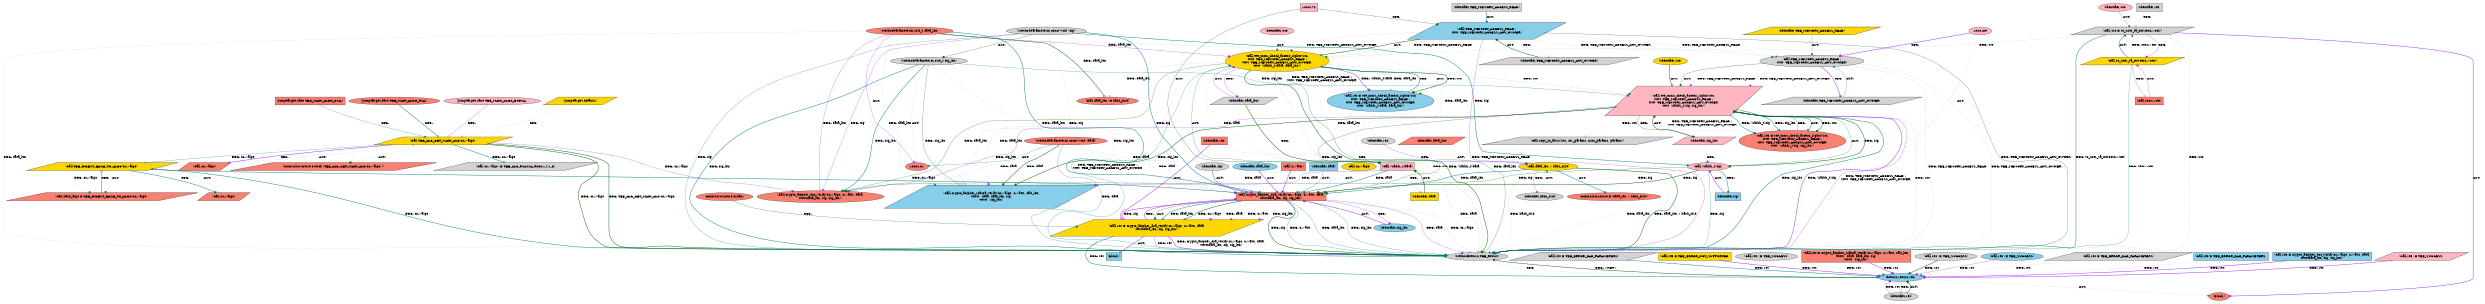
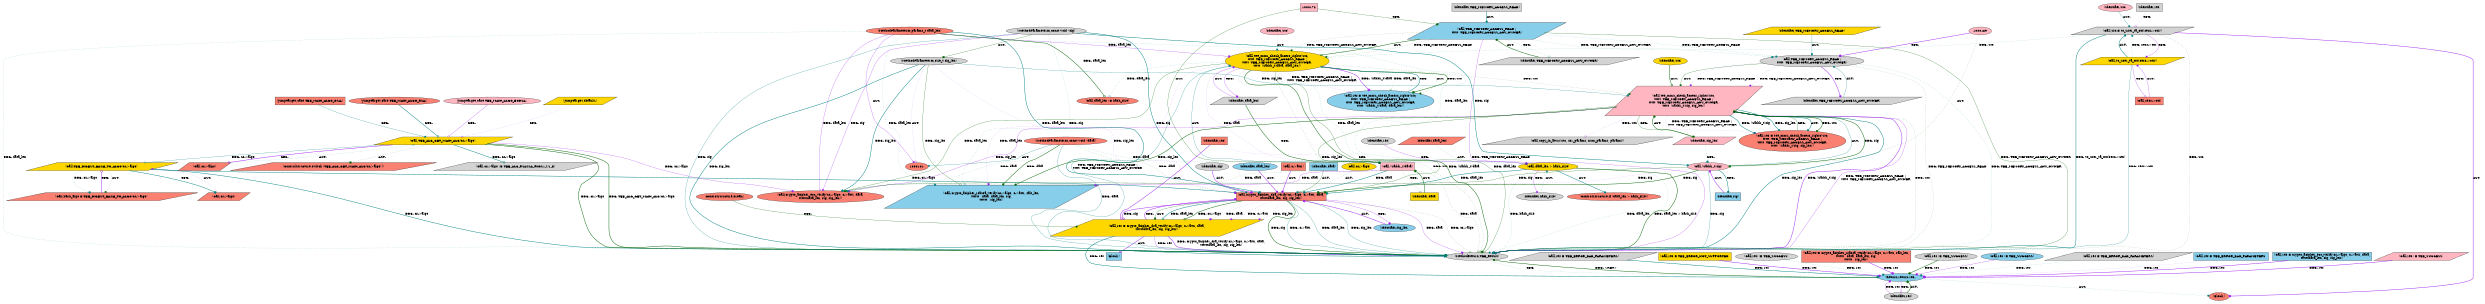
node "(MethodParameterIn,size_t data_len)": label "(MethodParameterIn,size_t data_len)" -> "(MethodParameterIn,params_t data_len)"
